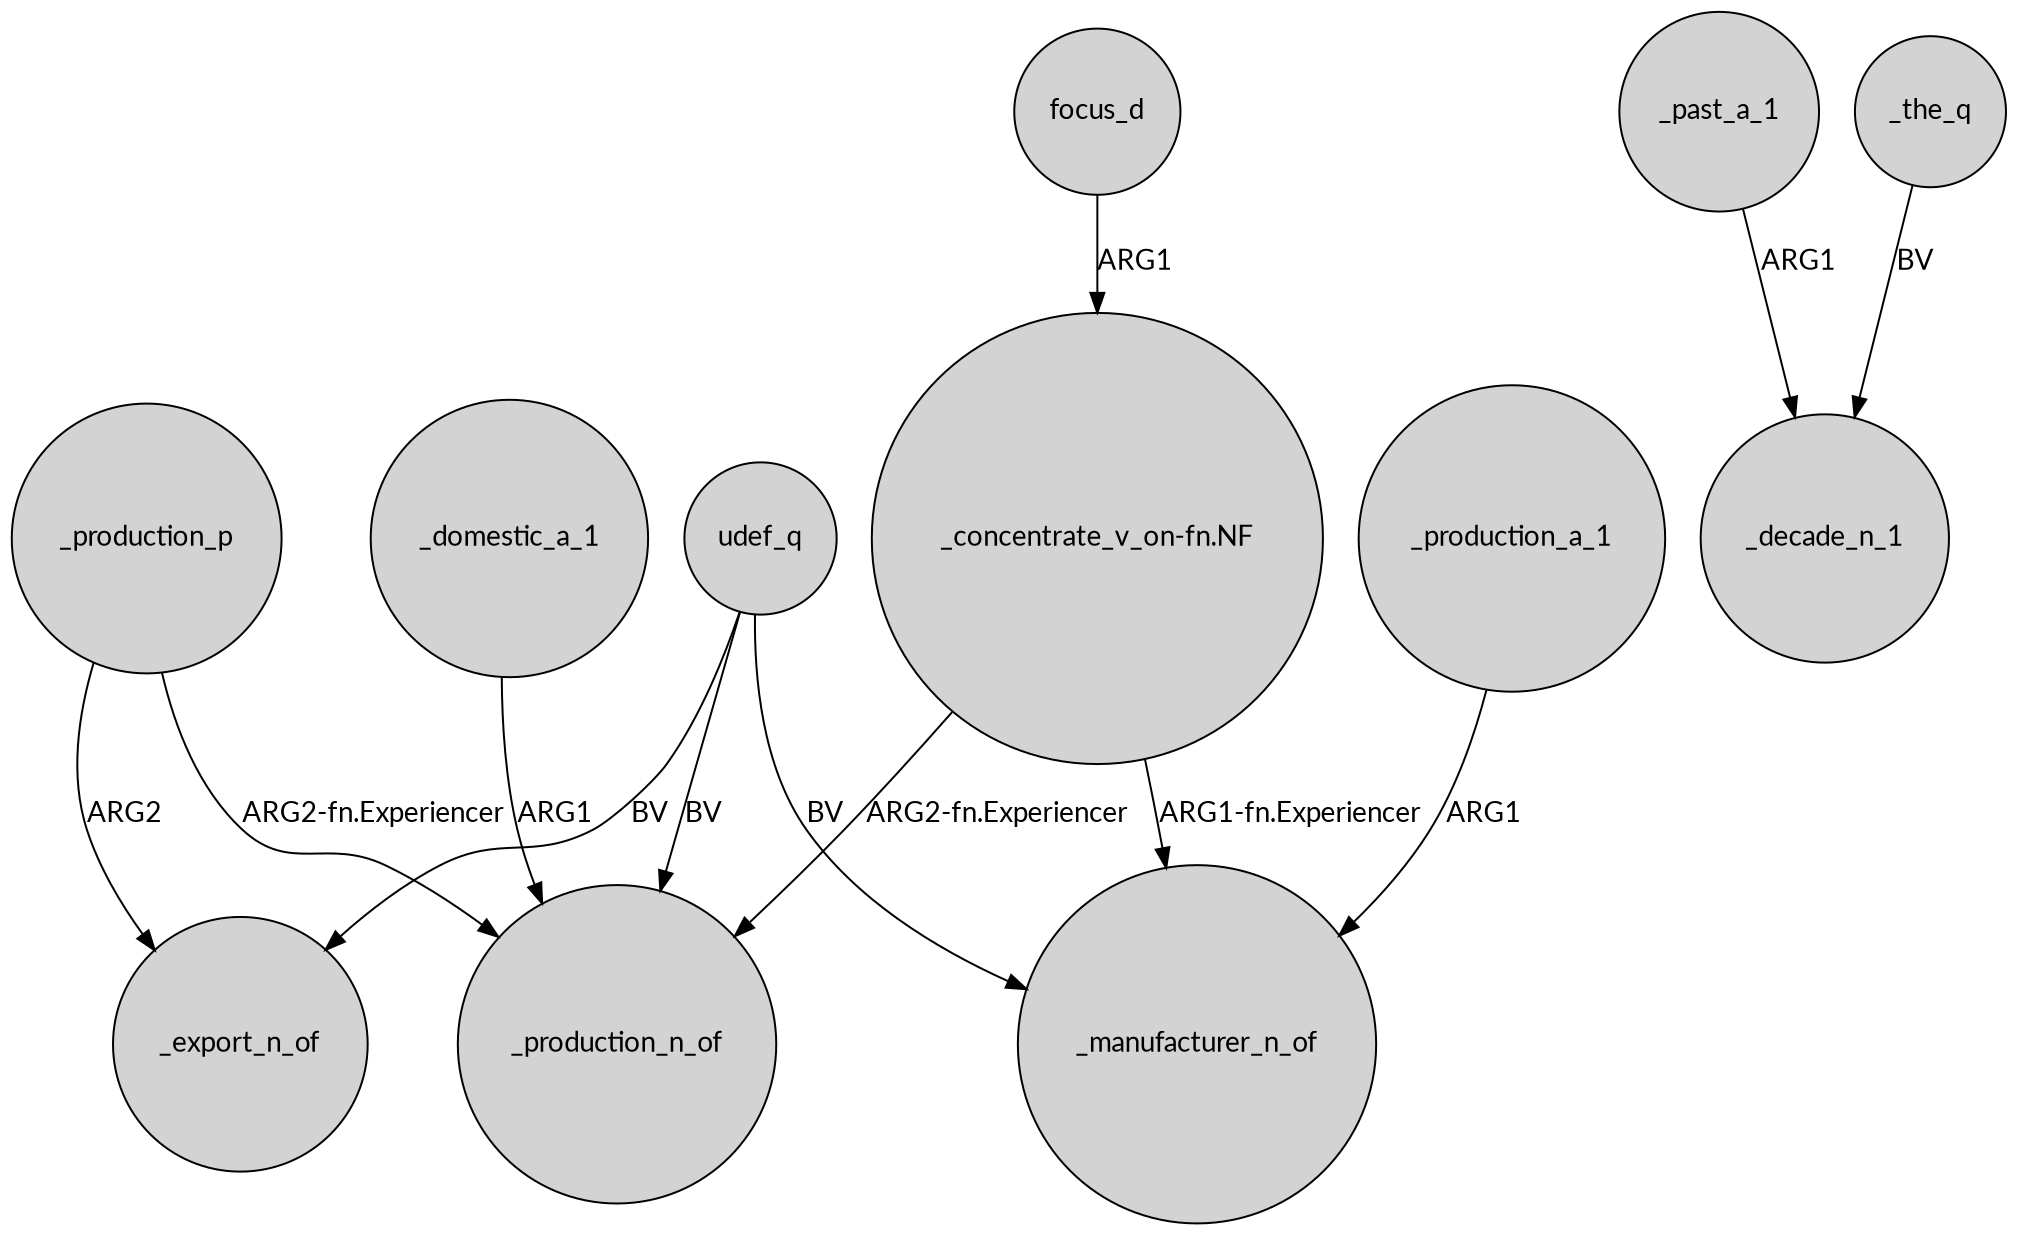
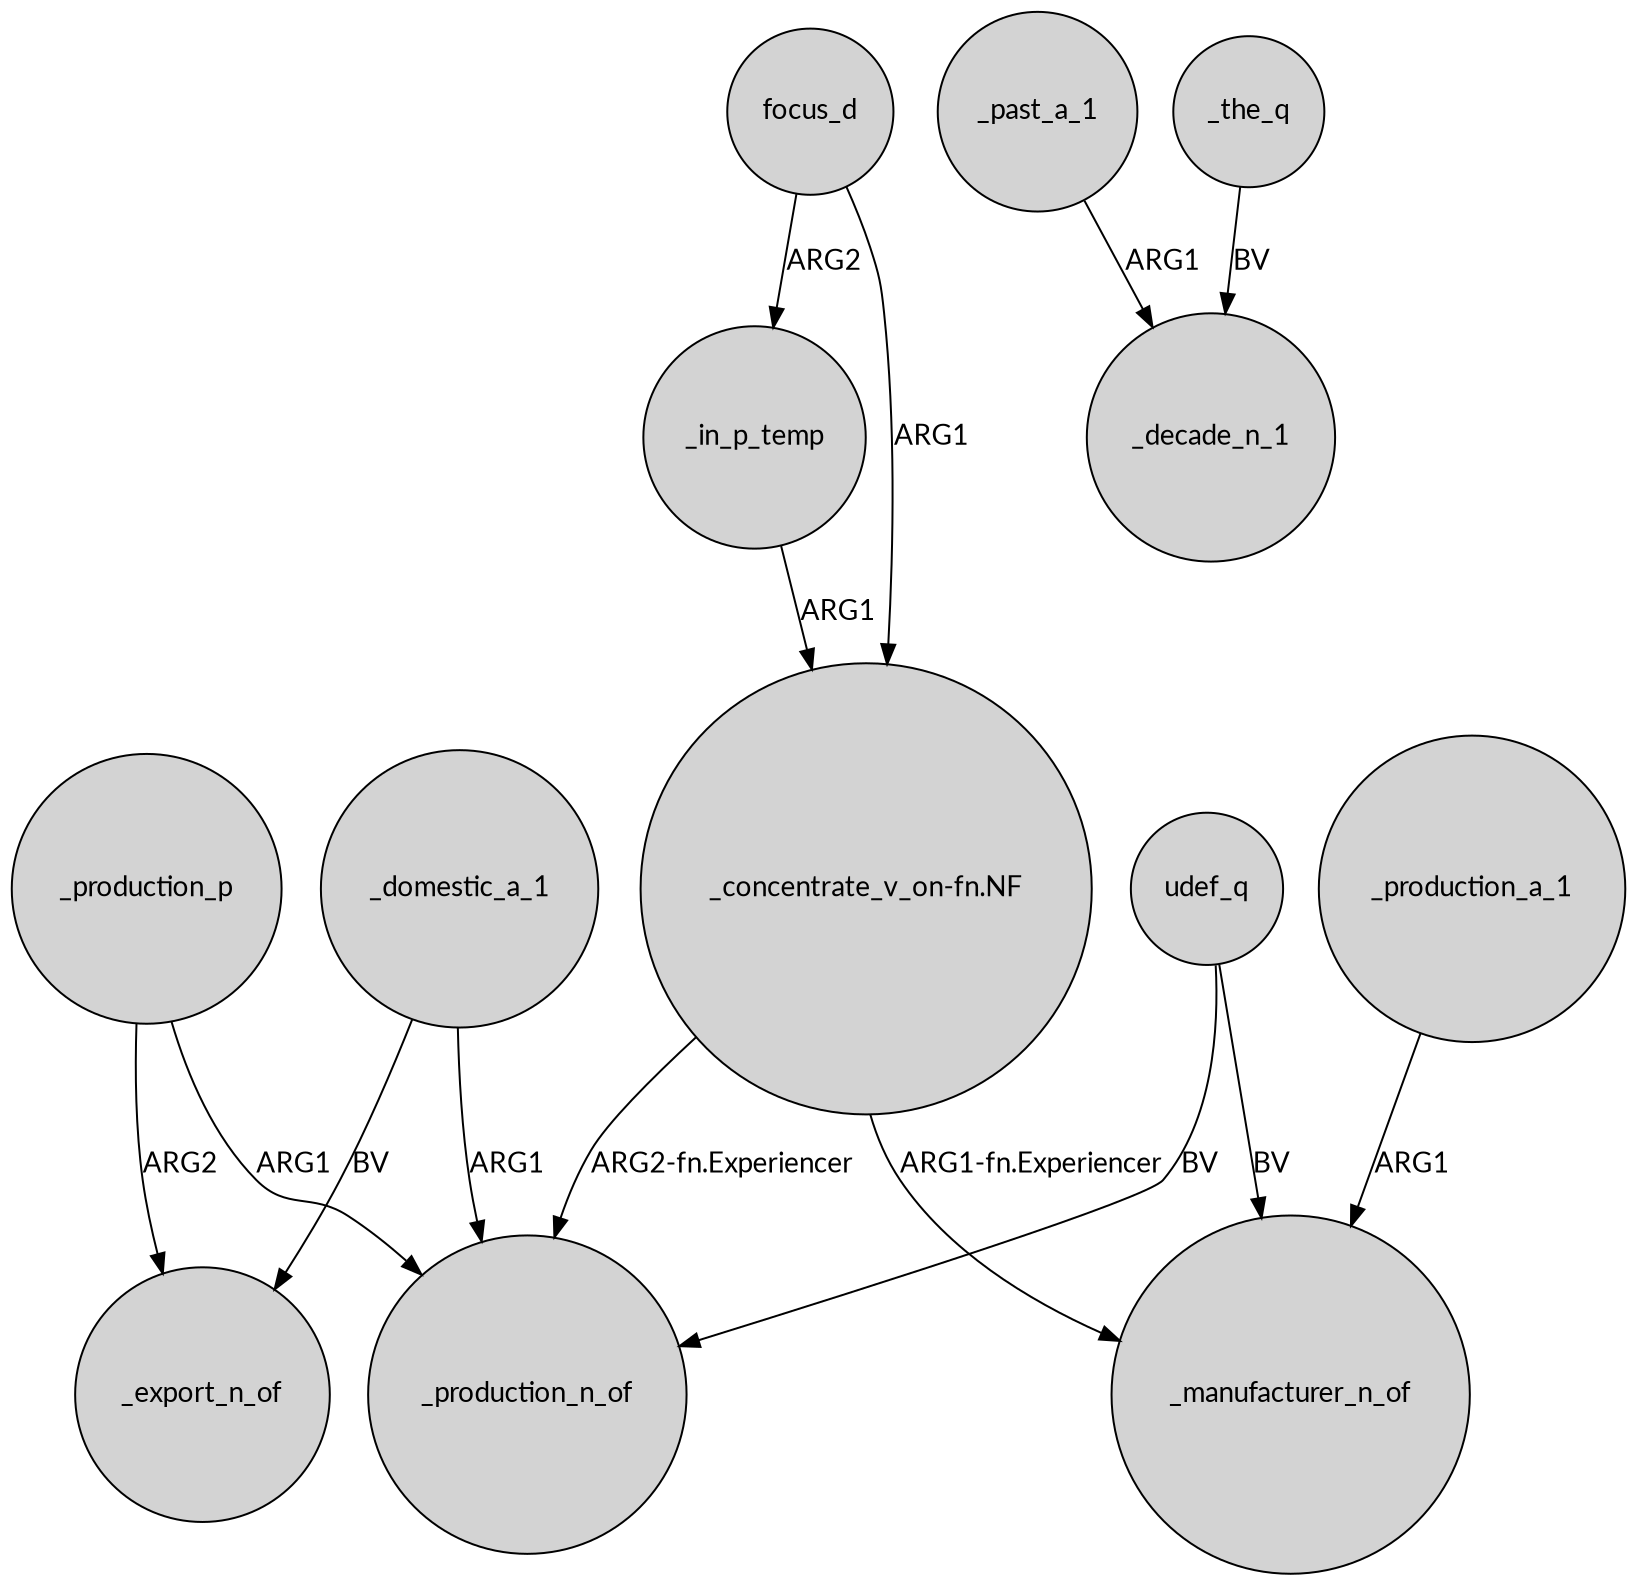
node "_in_p_temp": added
edge "_production_p" -> "_production_n_of": label "ARG2-fn.Experiencer" -> "ARG1"
edge "udef_q" -> "_export_n_of": now "_domestic_a_1" -> "_export_n_of"
